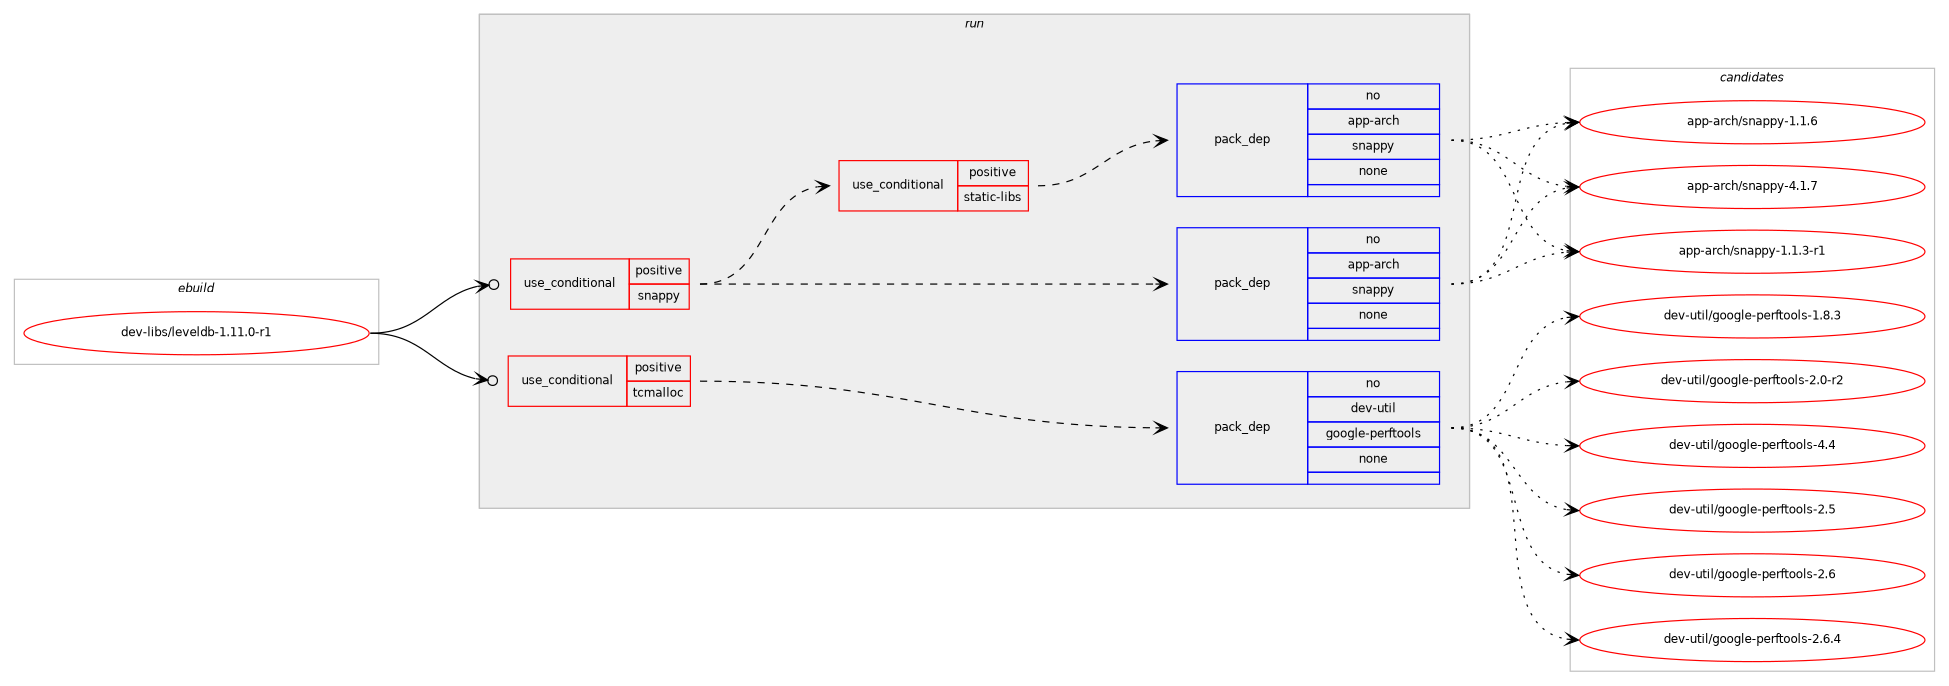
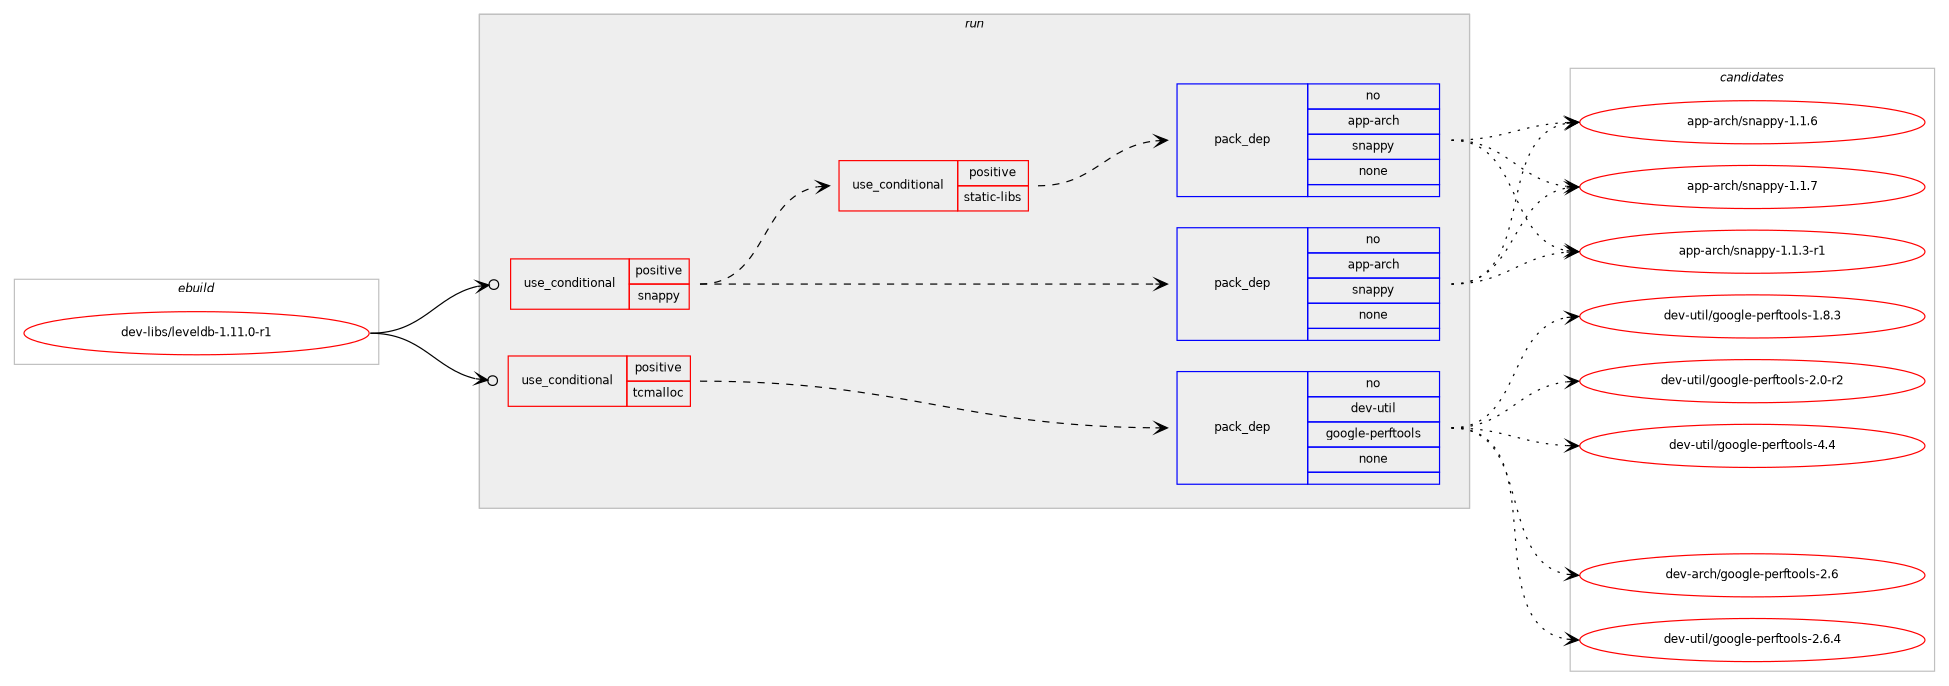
node "app-arch/snappy-4.1.7": label "app-arch/snappy-4.1.7" -> "app-arch/snappy-1.1.7"
node "dev-util/google-perftools-2.5": removed
node "dev-util/google-perftools-2.6": label "dev-util/google-perftools-2.6" -> "dev-arch/google-perftools-2.6"
